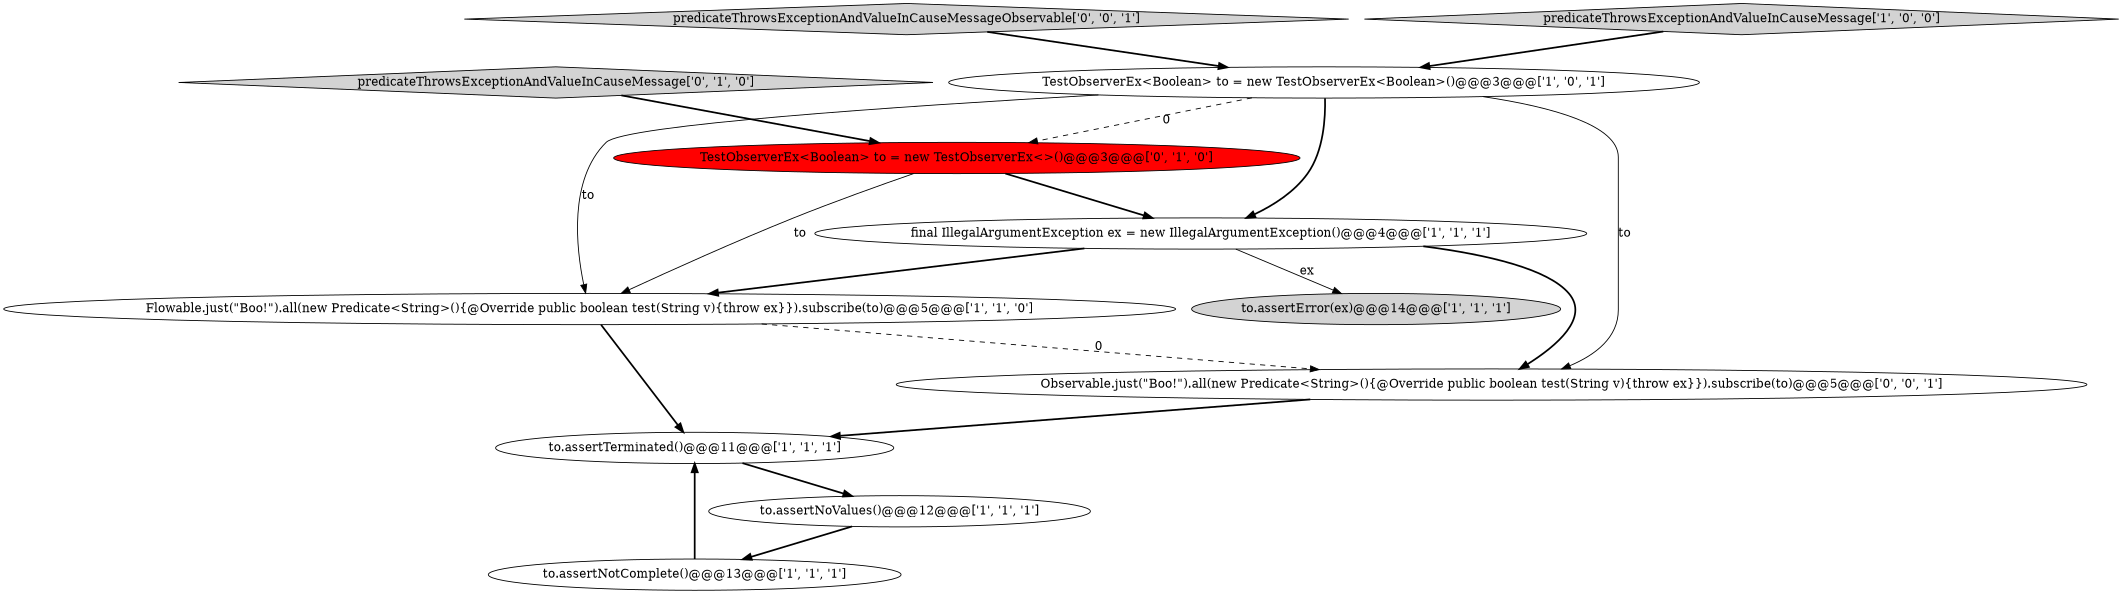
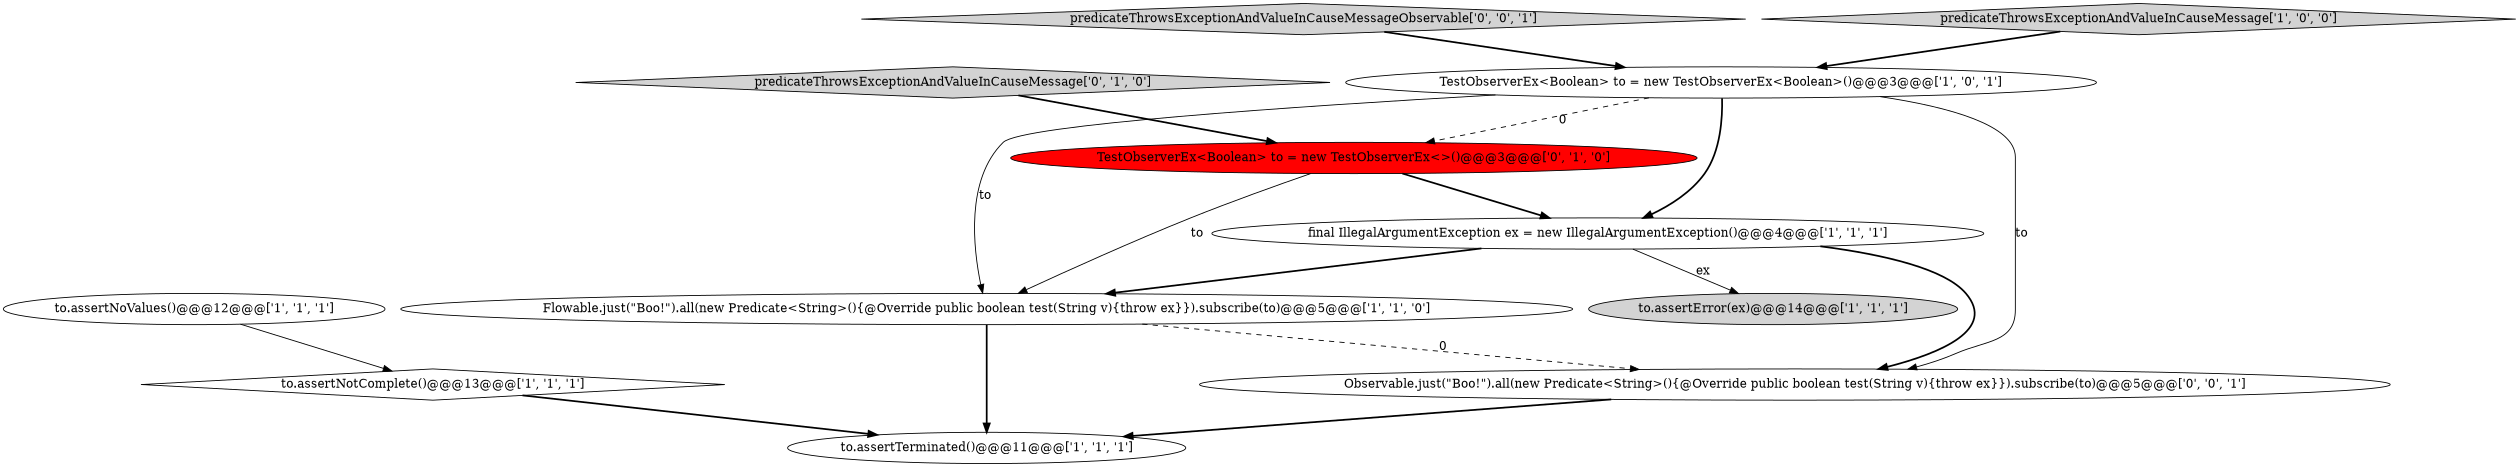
edge "to.assertTerminated()@@@11@@@['1', '1', '1']" -> "to.assertNoValues()@@@12@@@['1', '1', '1']": removed
edge "to.assertNoValues()@@@12@@@['1', '1', '1']" -> "to.assertNotComplete()@@@13@@@['1', '1', '1']": style bold -> solid
node "to.assertNotComplete()@@@13@@@['1', '1', '1']": shape ellipse -> diamond
